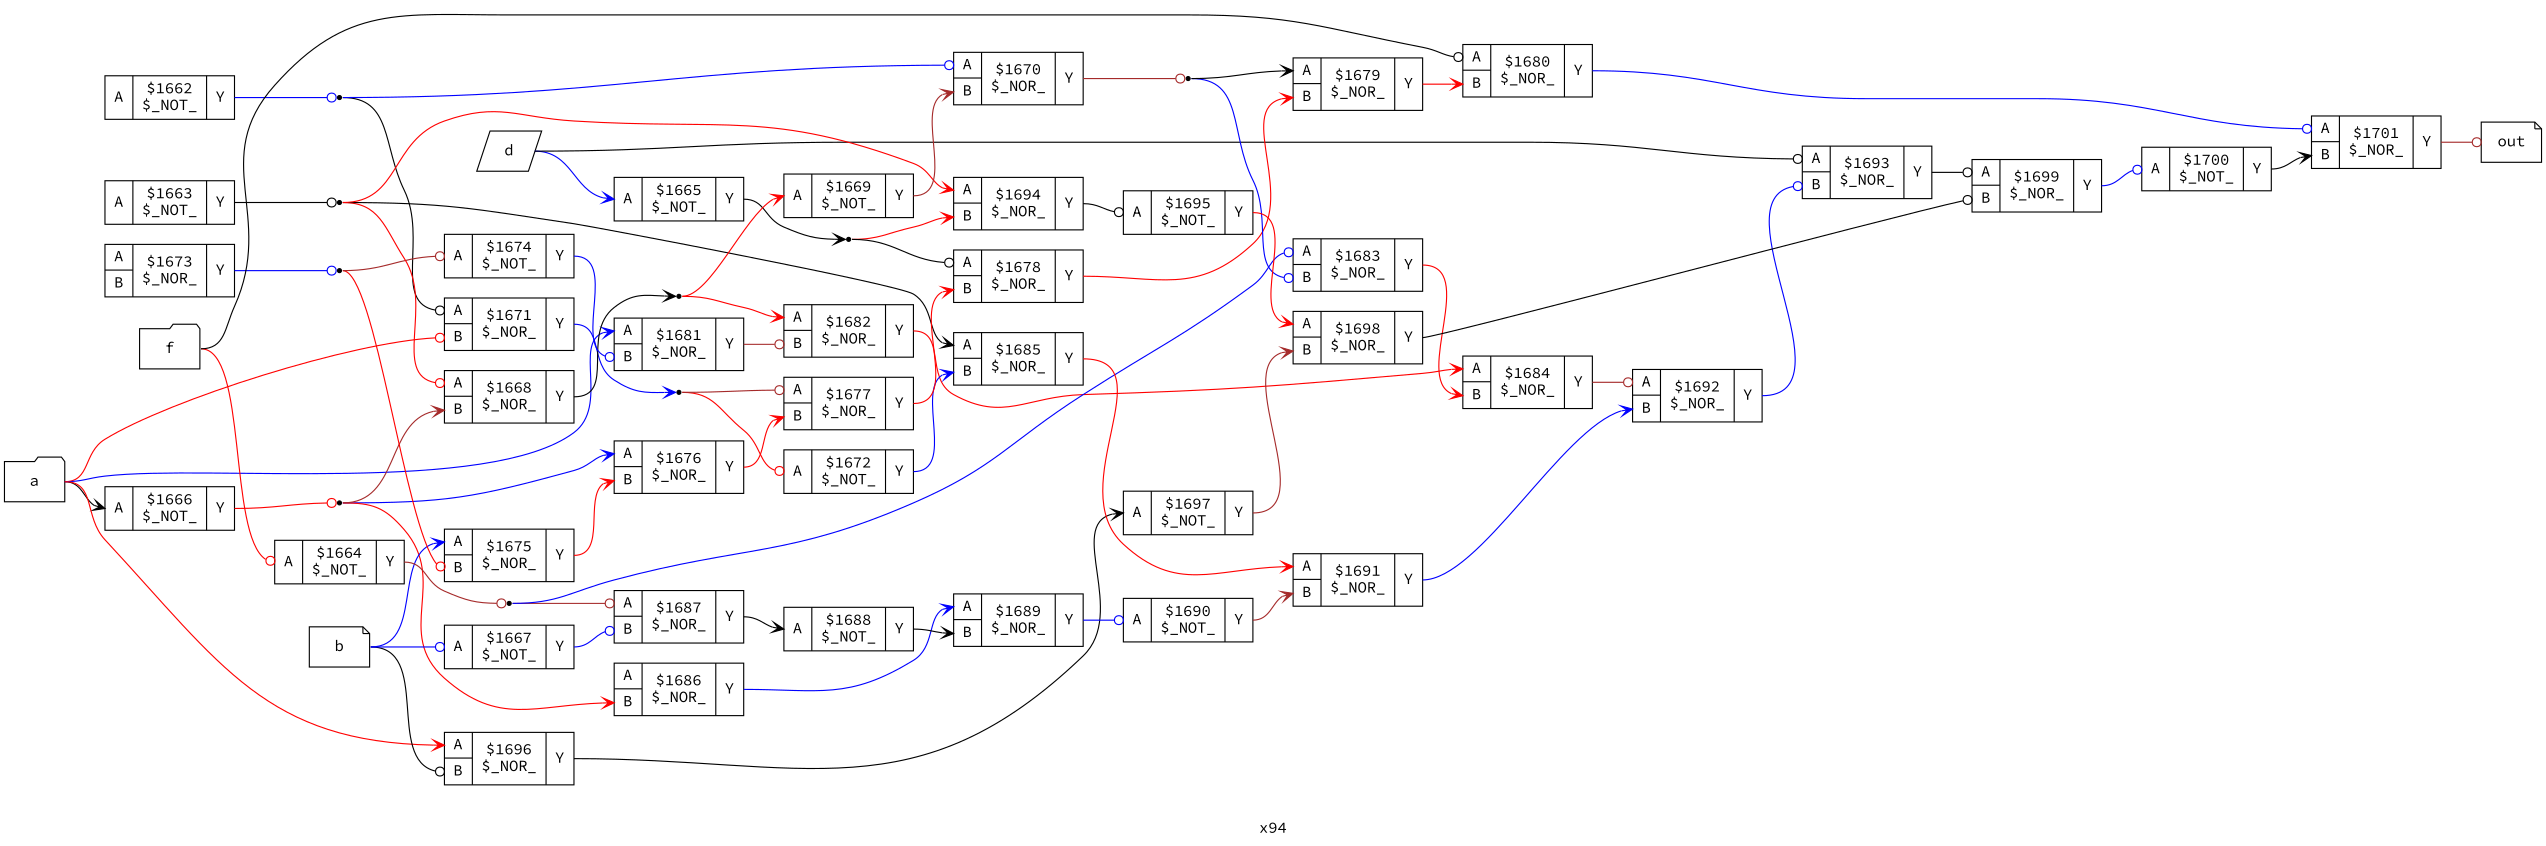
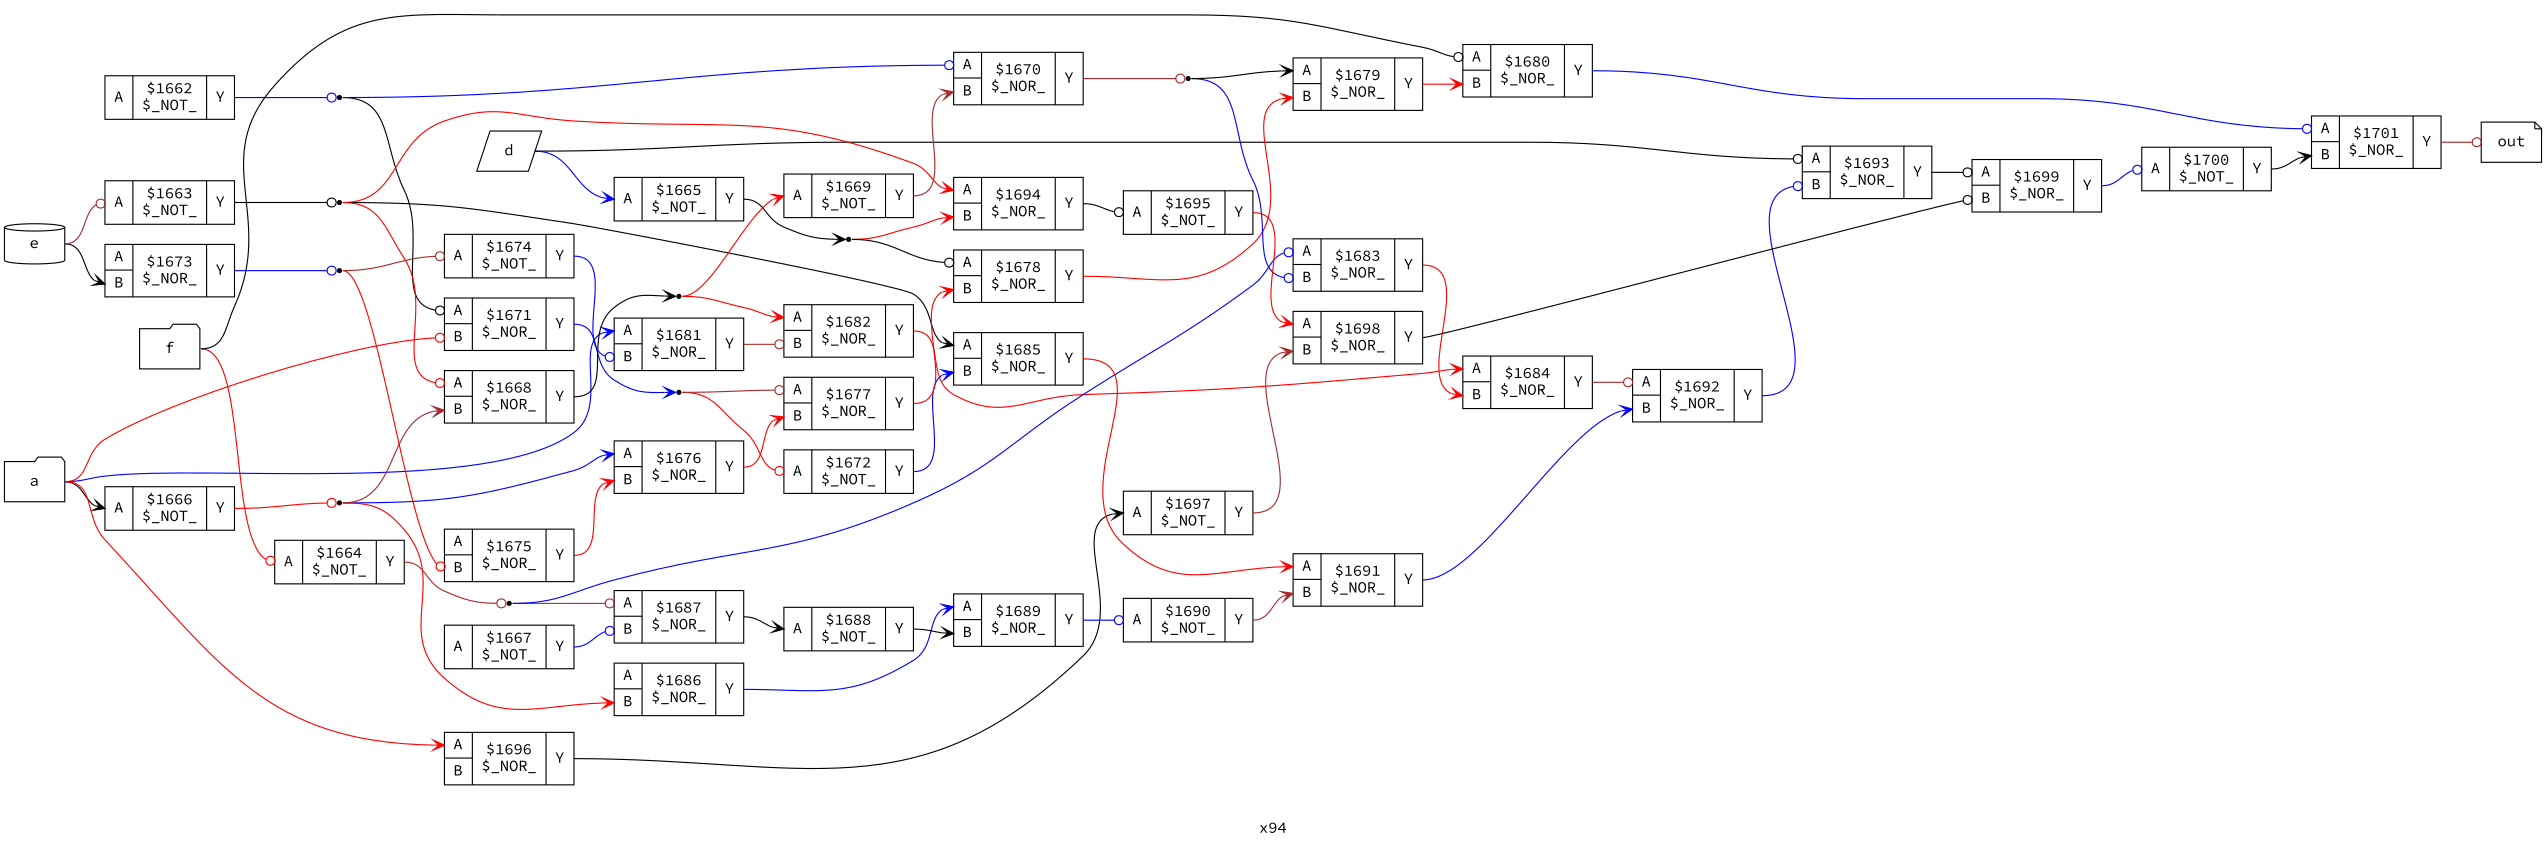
node "e": added
node "b": removed
